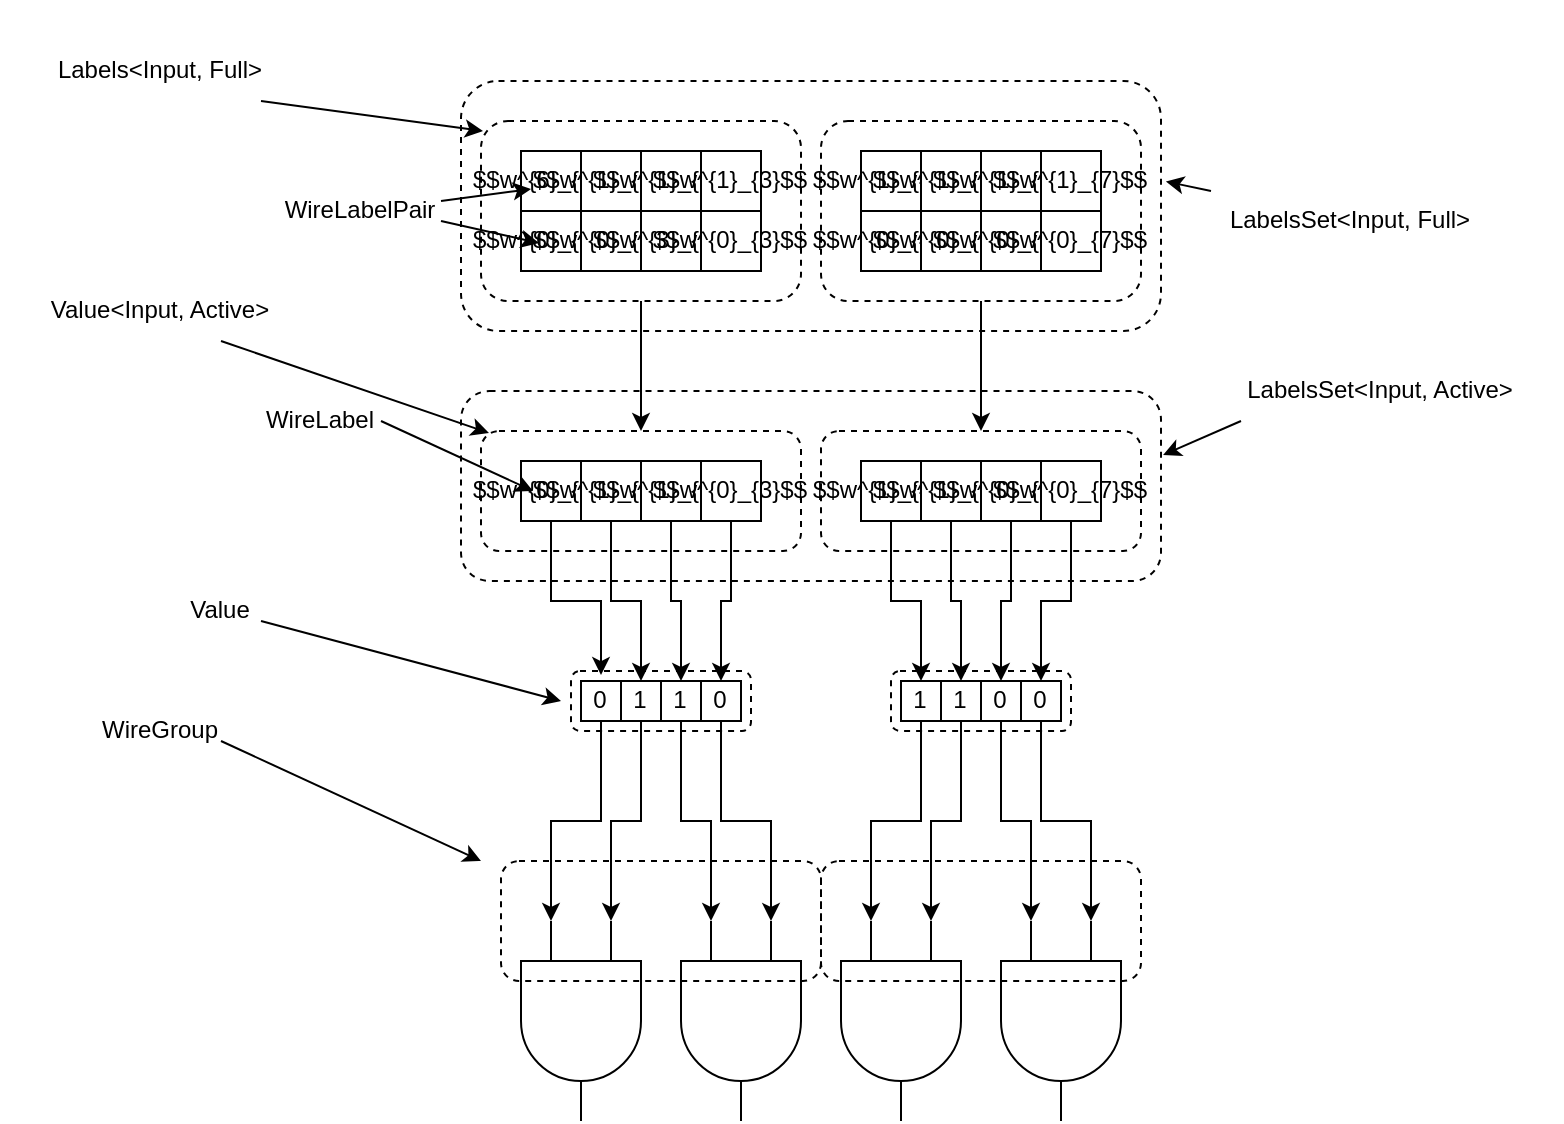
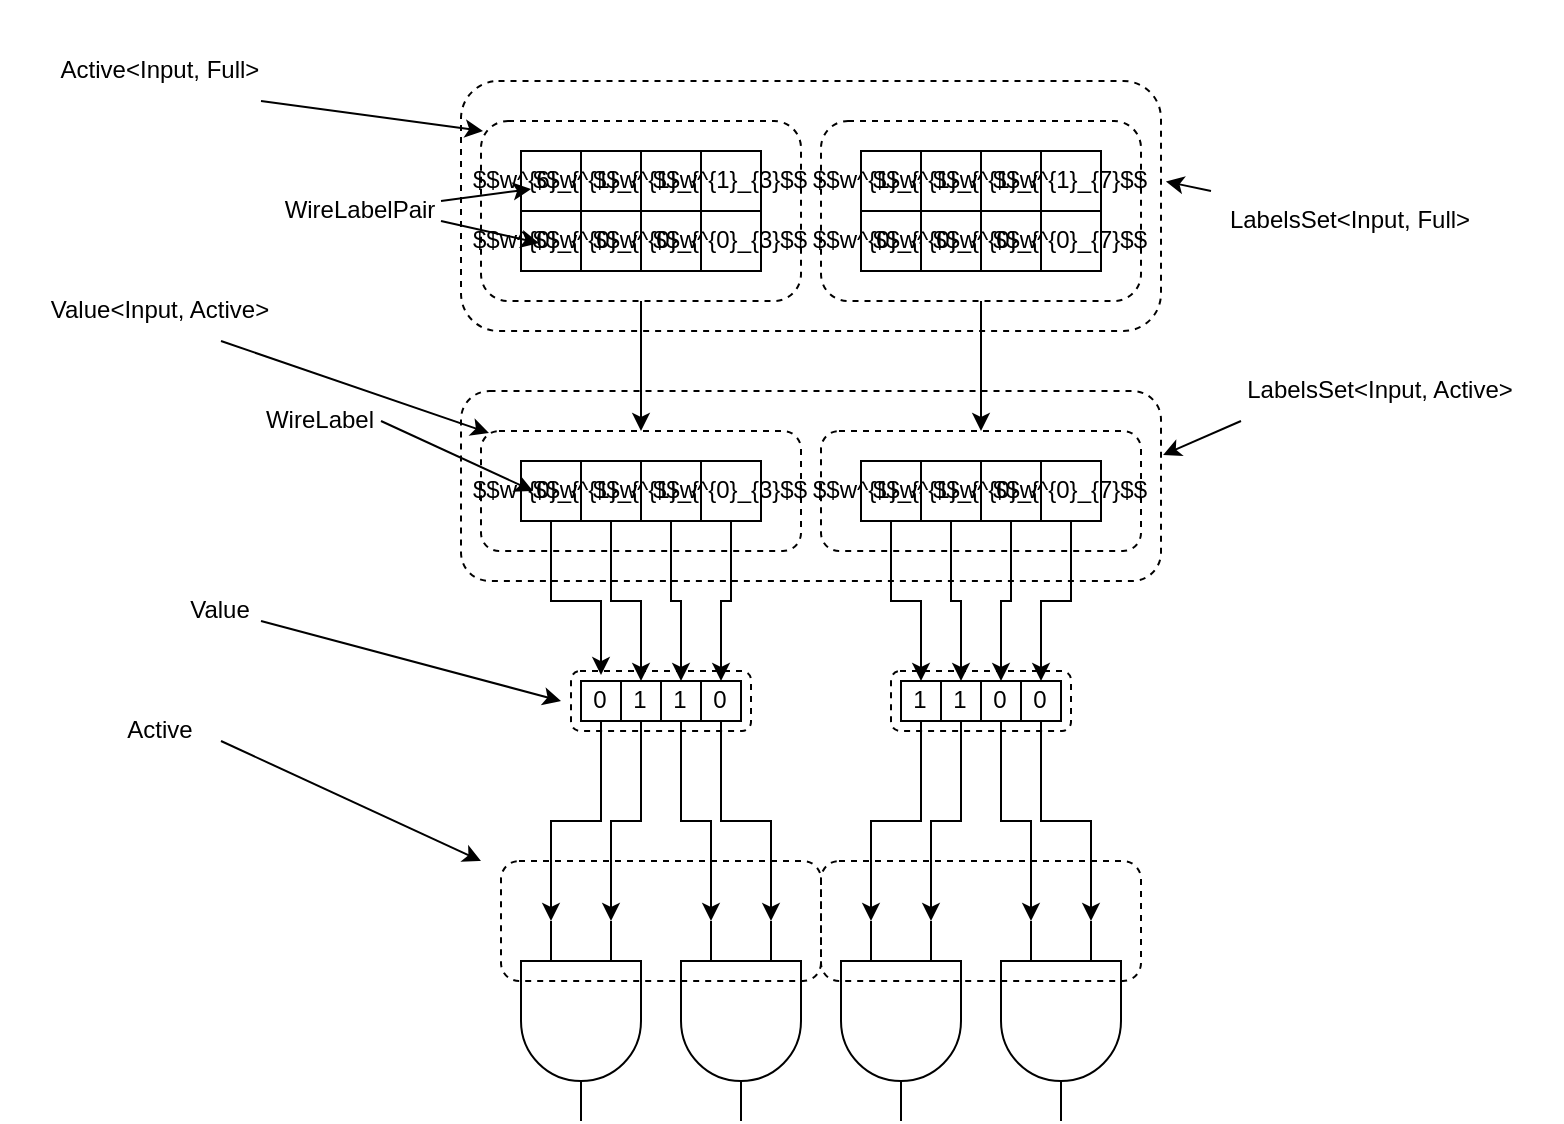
node "Labels<Input, Full>": label "Labels<Input, Full>" -> "Active<Input, Full>"
node "$$w^{3}_{2}$$": label "$$w^{3}_{2}$$" -> "$$w^{0}_{2}$$"
node "WireGroup": label "WireGroup" -> "Active"
